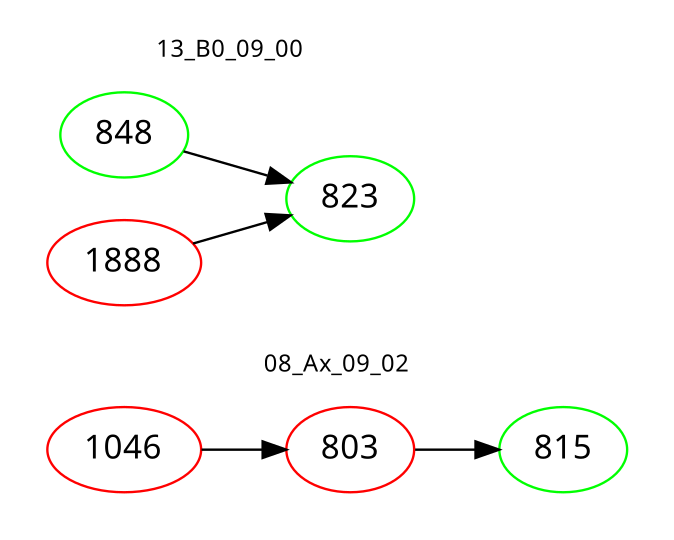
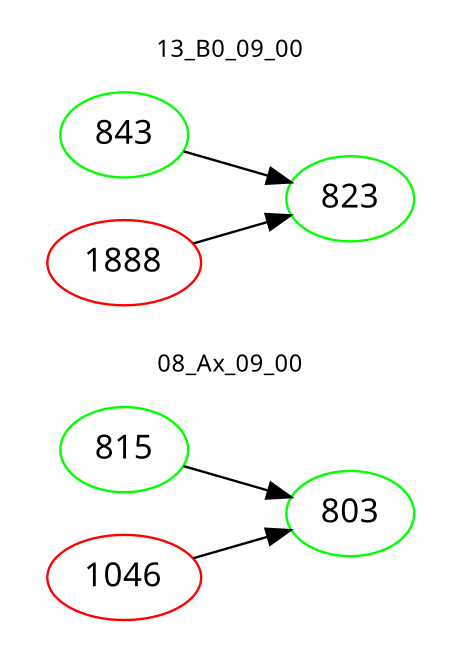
node "848": label "848" -> "843"
cluster "08_Ax_09_02": label "08_Ax_09_02" -> "08_Ax_09_00"
node "803": color red -> green
edge "803" -> "815": reversed
